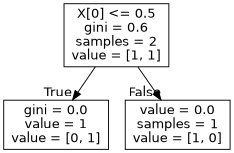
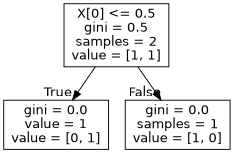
node "X[0] <= 0.5 gini = 0.6 samples = 2 value = [1, 1]": label "X[0] <= 0.5 gini = 0.6 samples = 2 value = [1, 1]" -> "X[0] <= 0.5 gini = 0.5 samples = 2 value = [1, 1]"
node "value = 0.0 samples = 1 value = [1, 0]": label "value = 0.0 samples = 1 value = [1, 0]" -> "gini = 0.0 samples = 1 value = [1, 0]"
